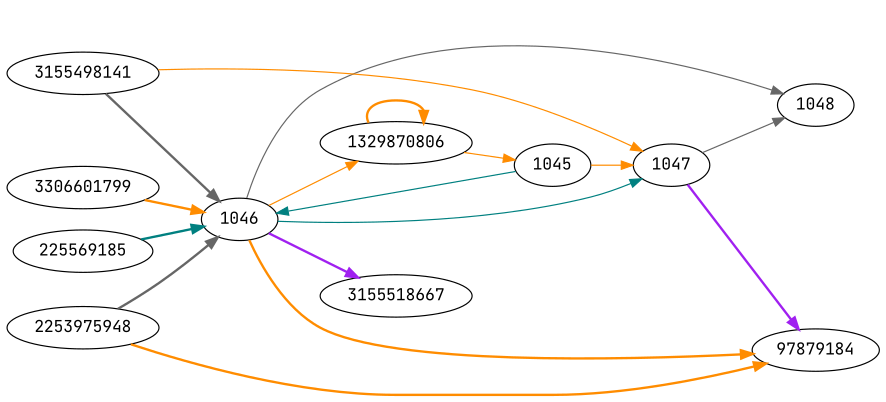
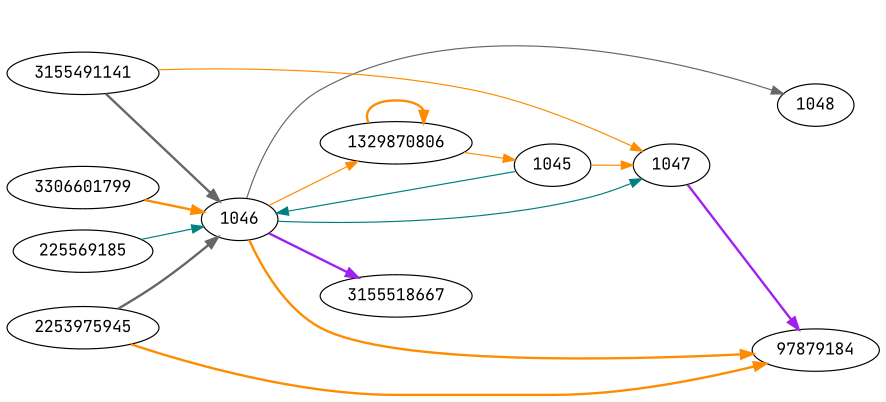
node "3155498141": label "3155498141" -> "3155491141"
edge "1047" -> "1048": removed
edge "225569185" -> "1046": style bold -> solid
node "2253975948": label "2253975948" -> "2253975945"
